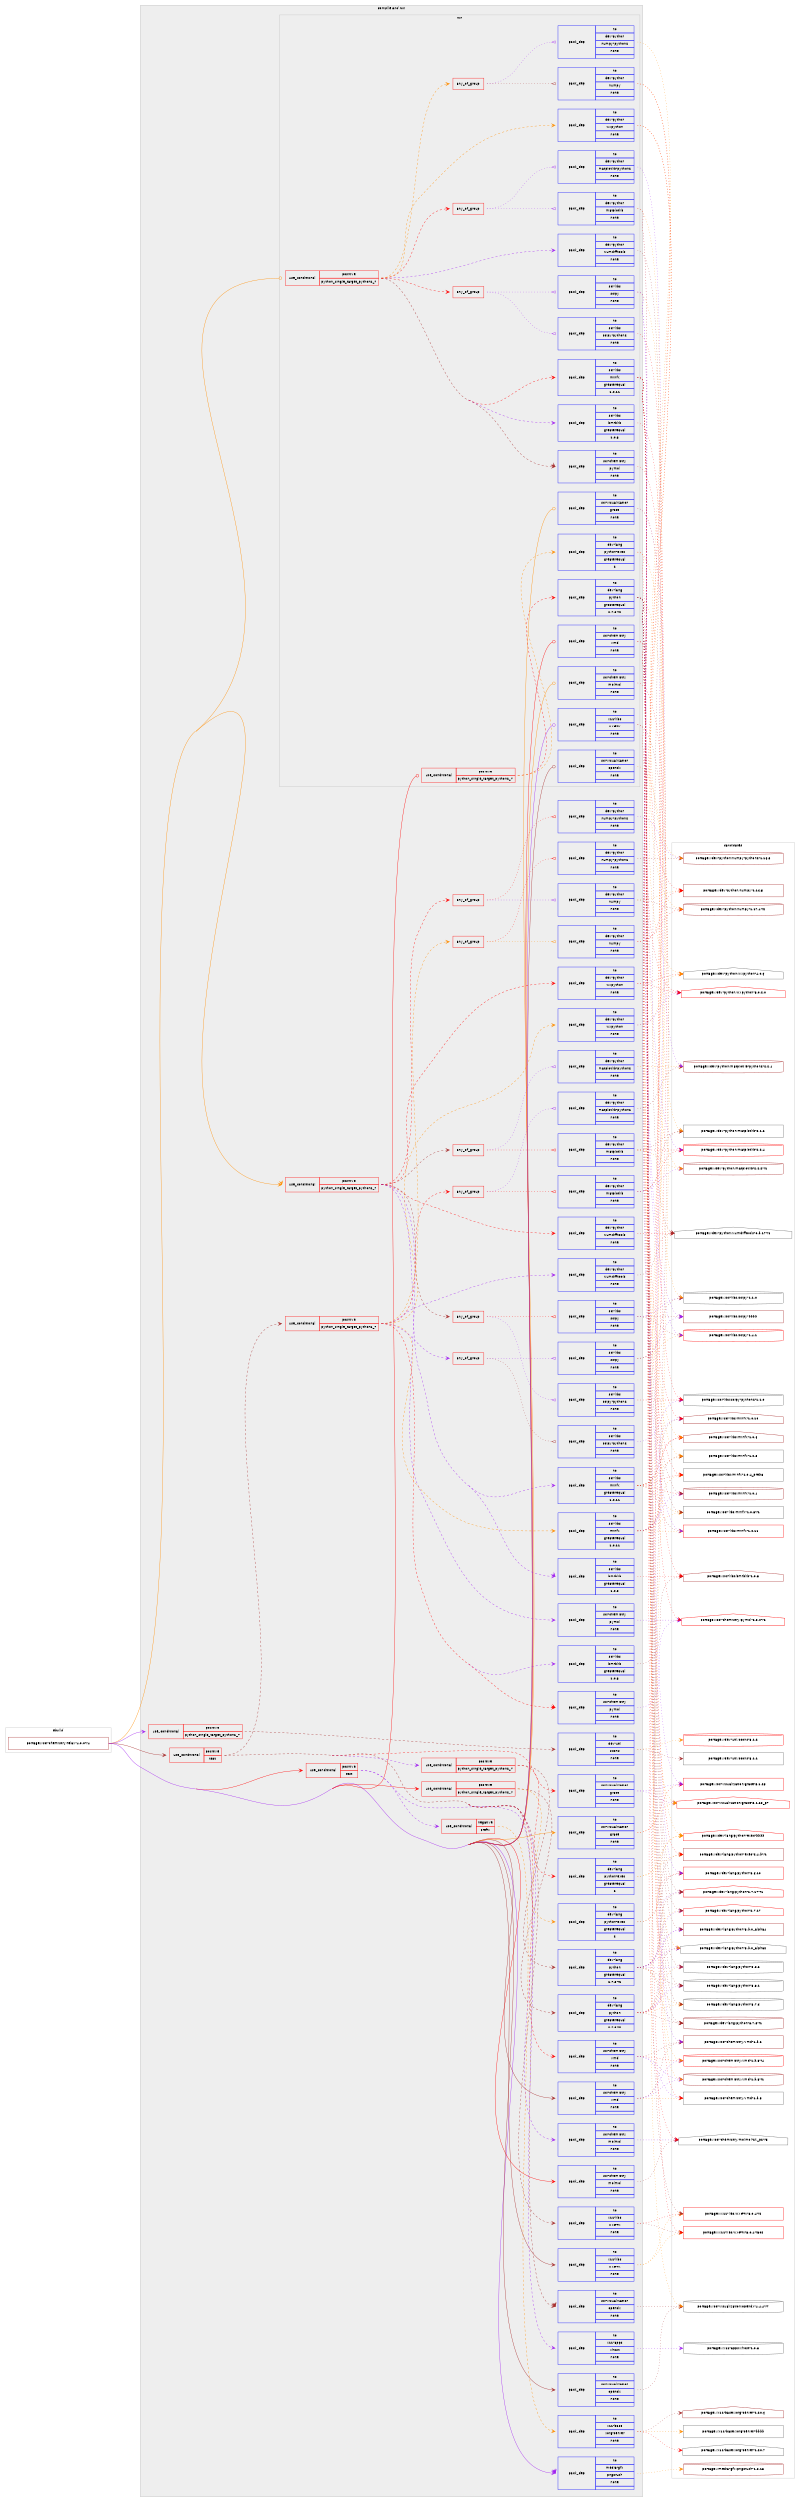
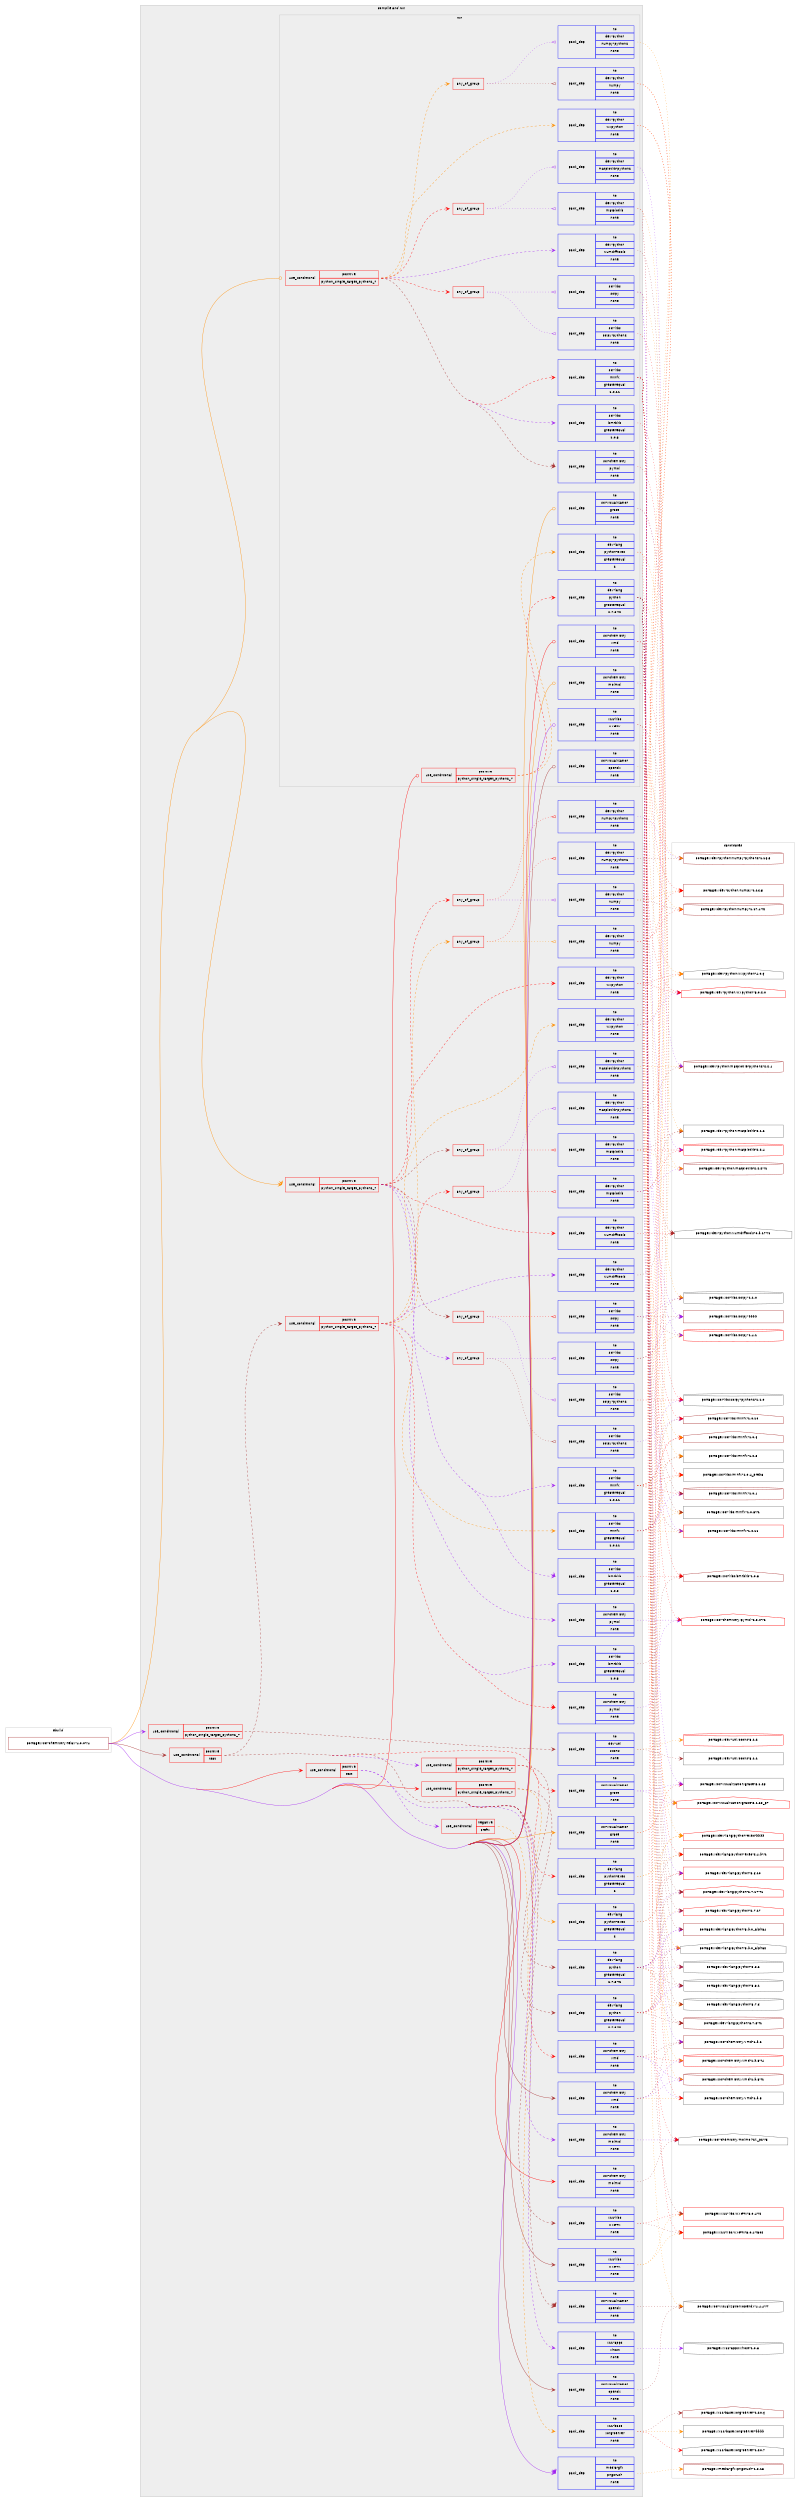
node "portage://sci-visualization/grace-5.1.25": color red -> gray40
